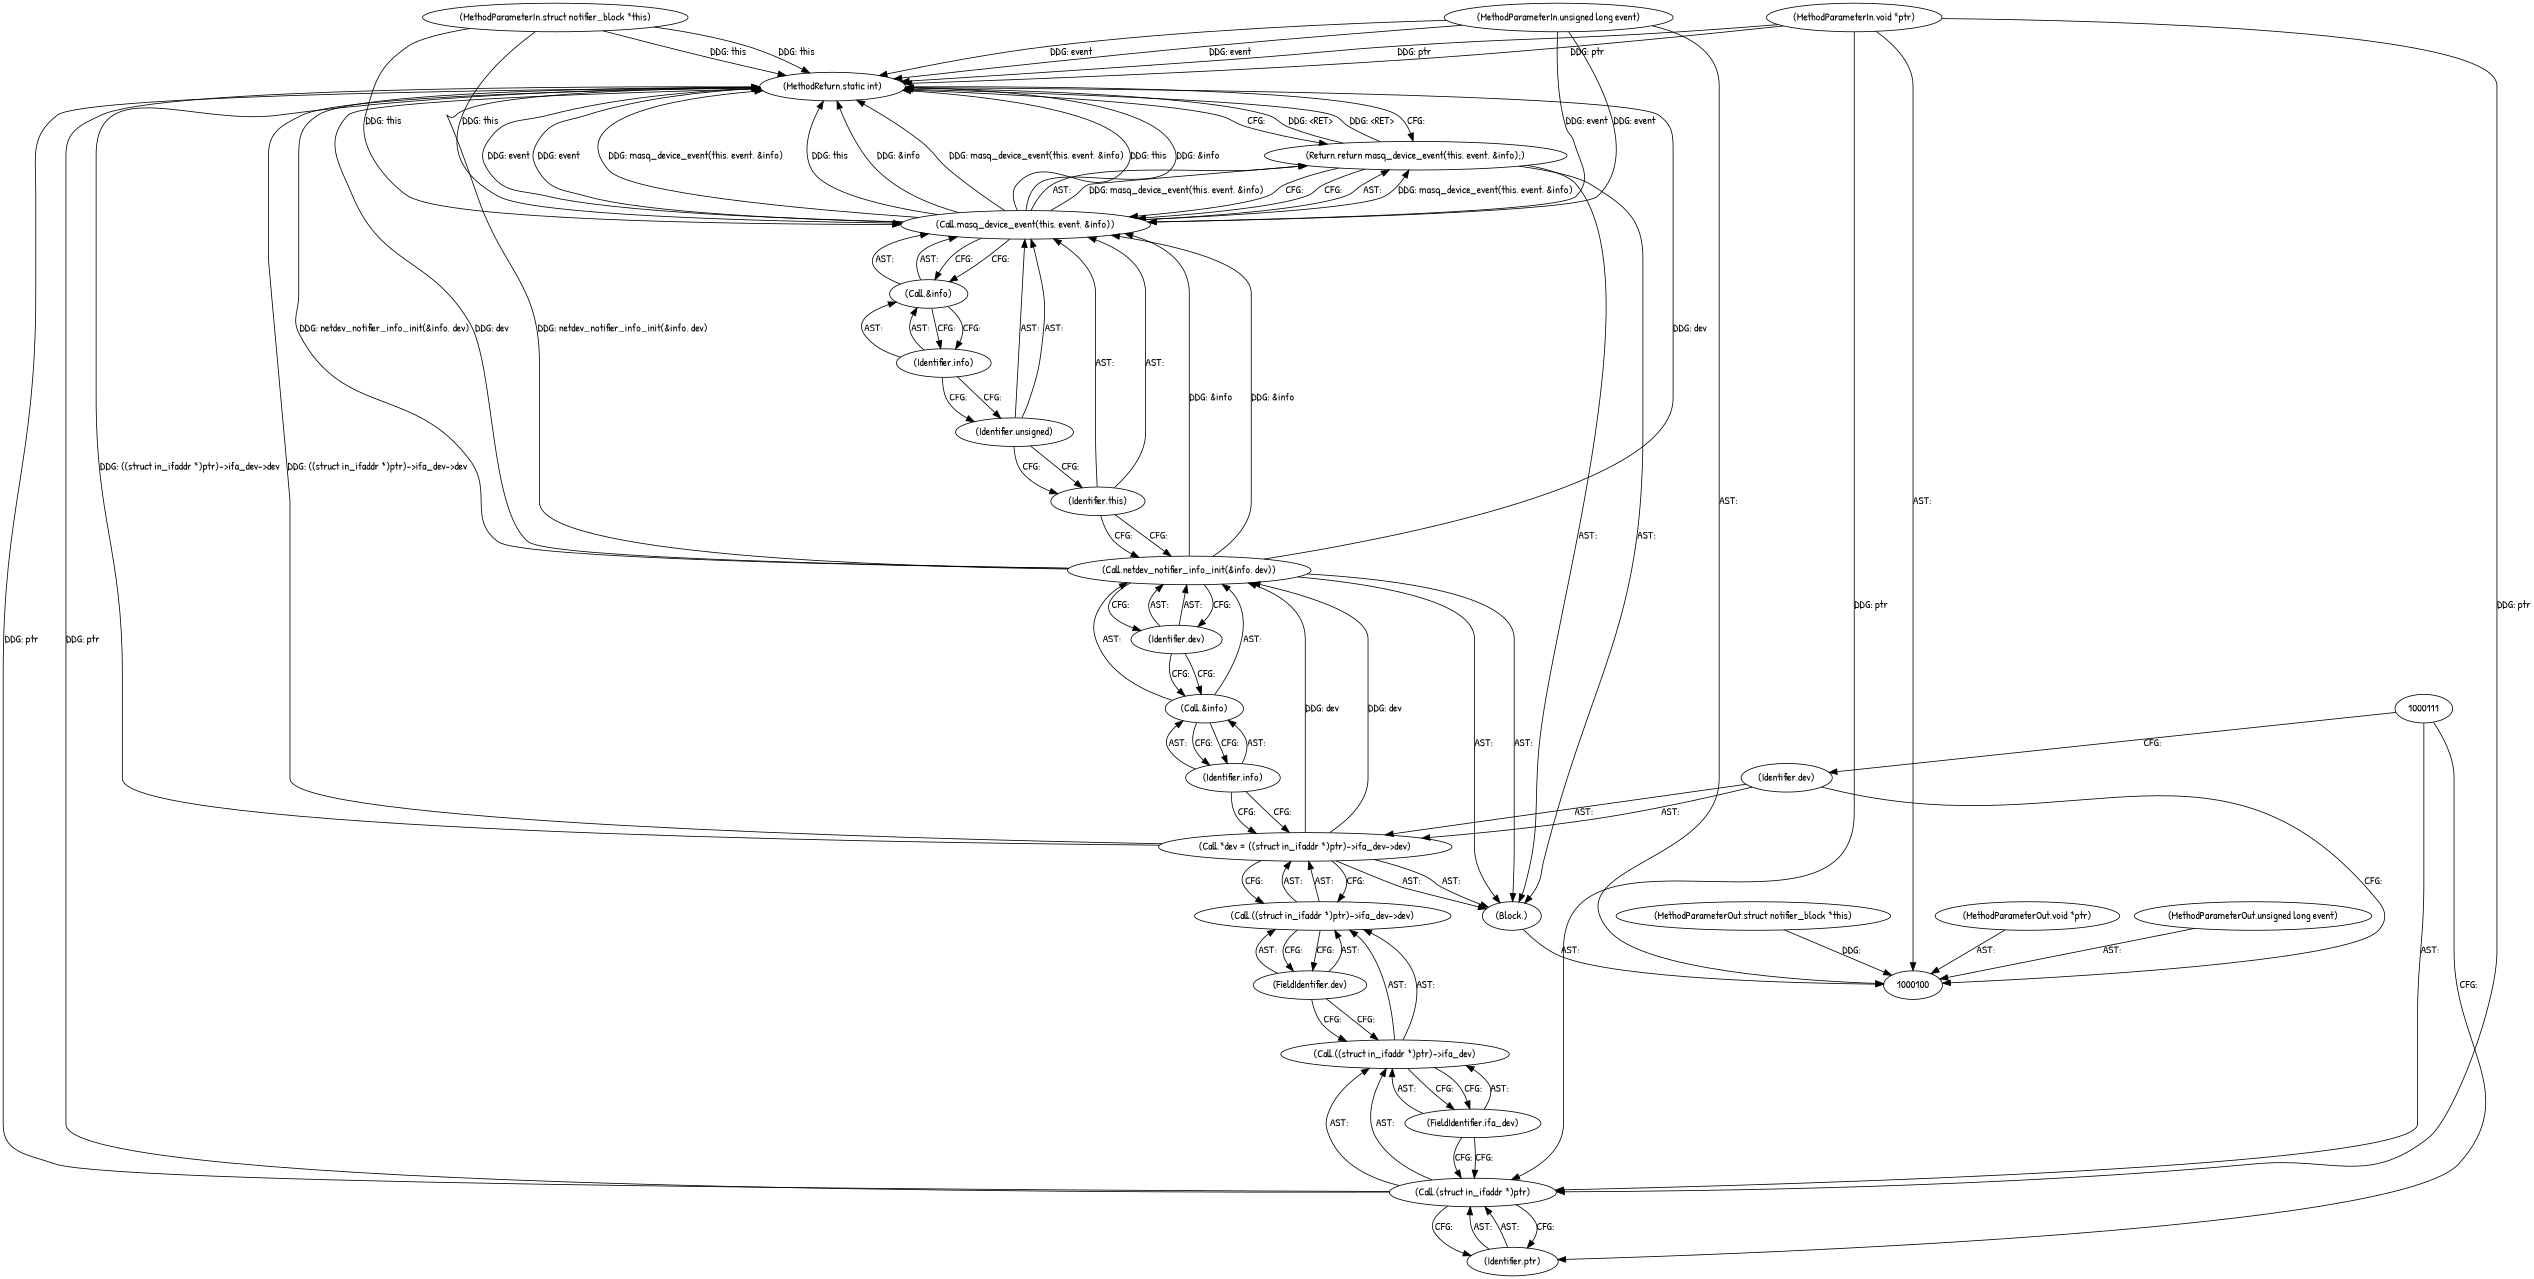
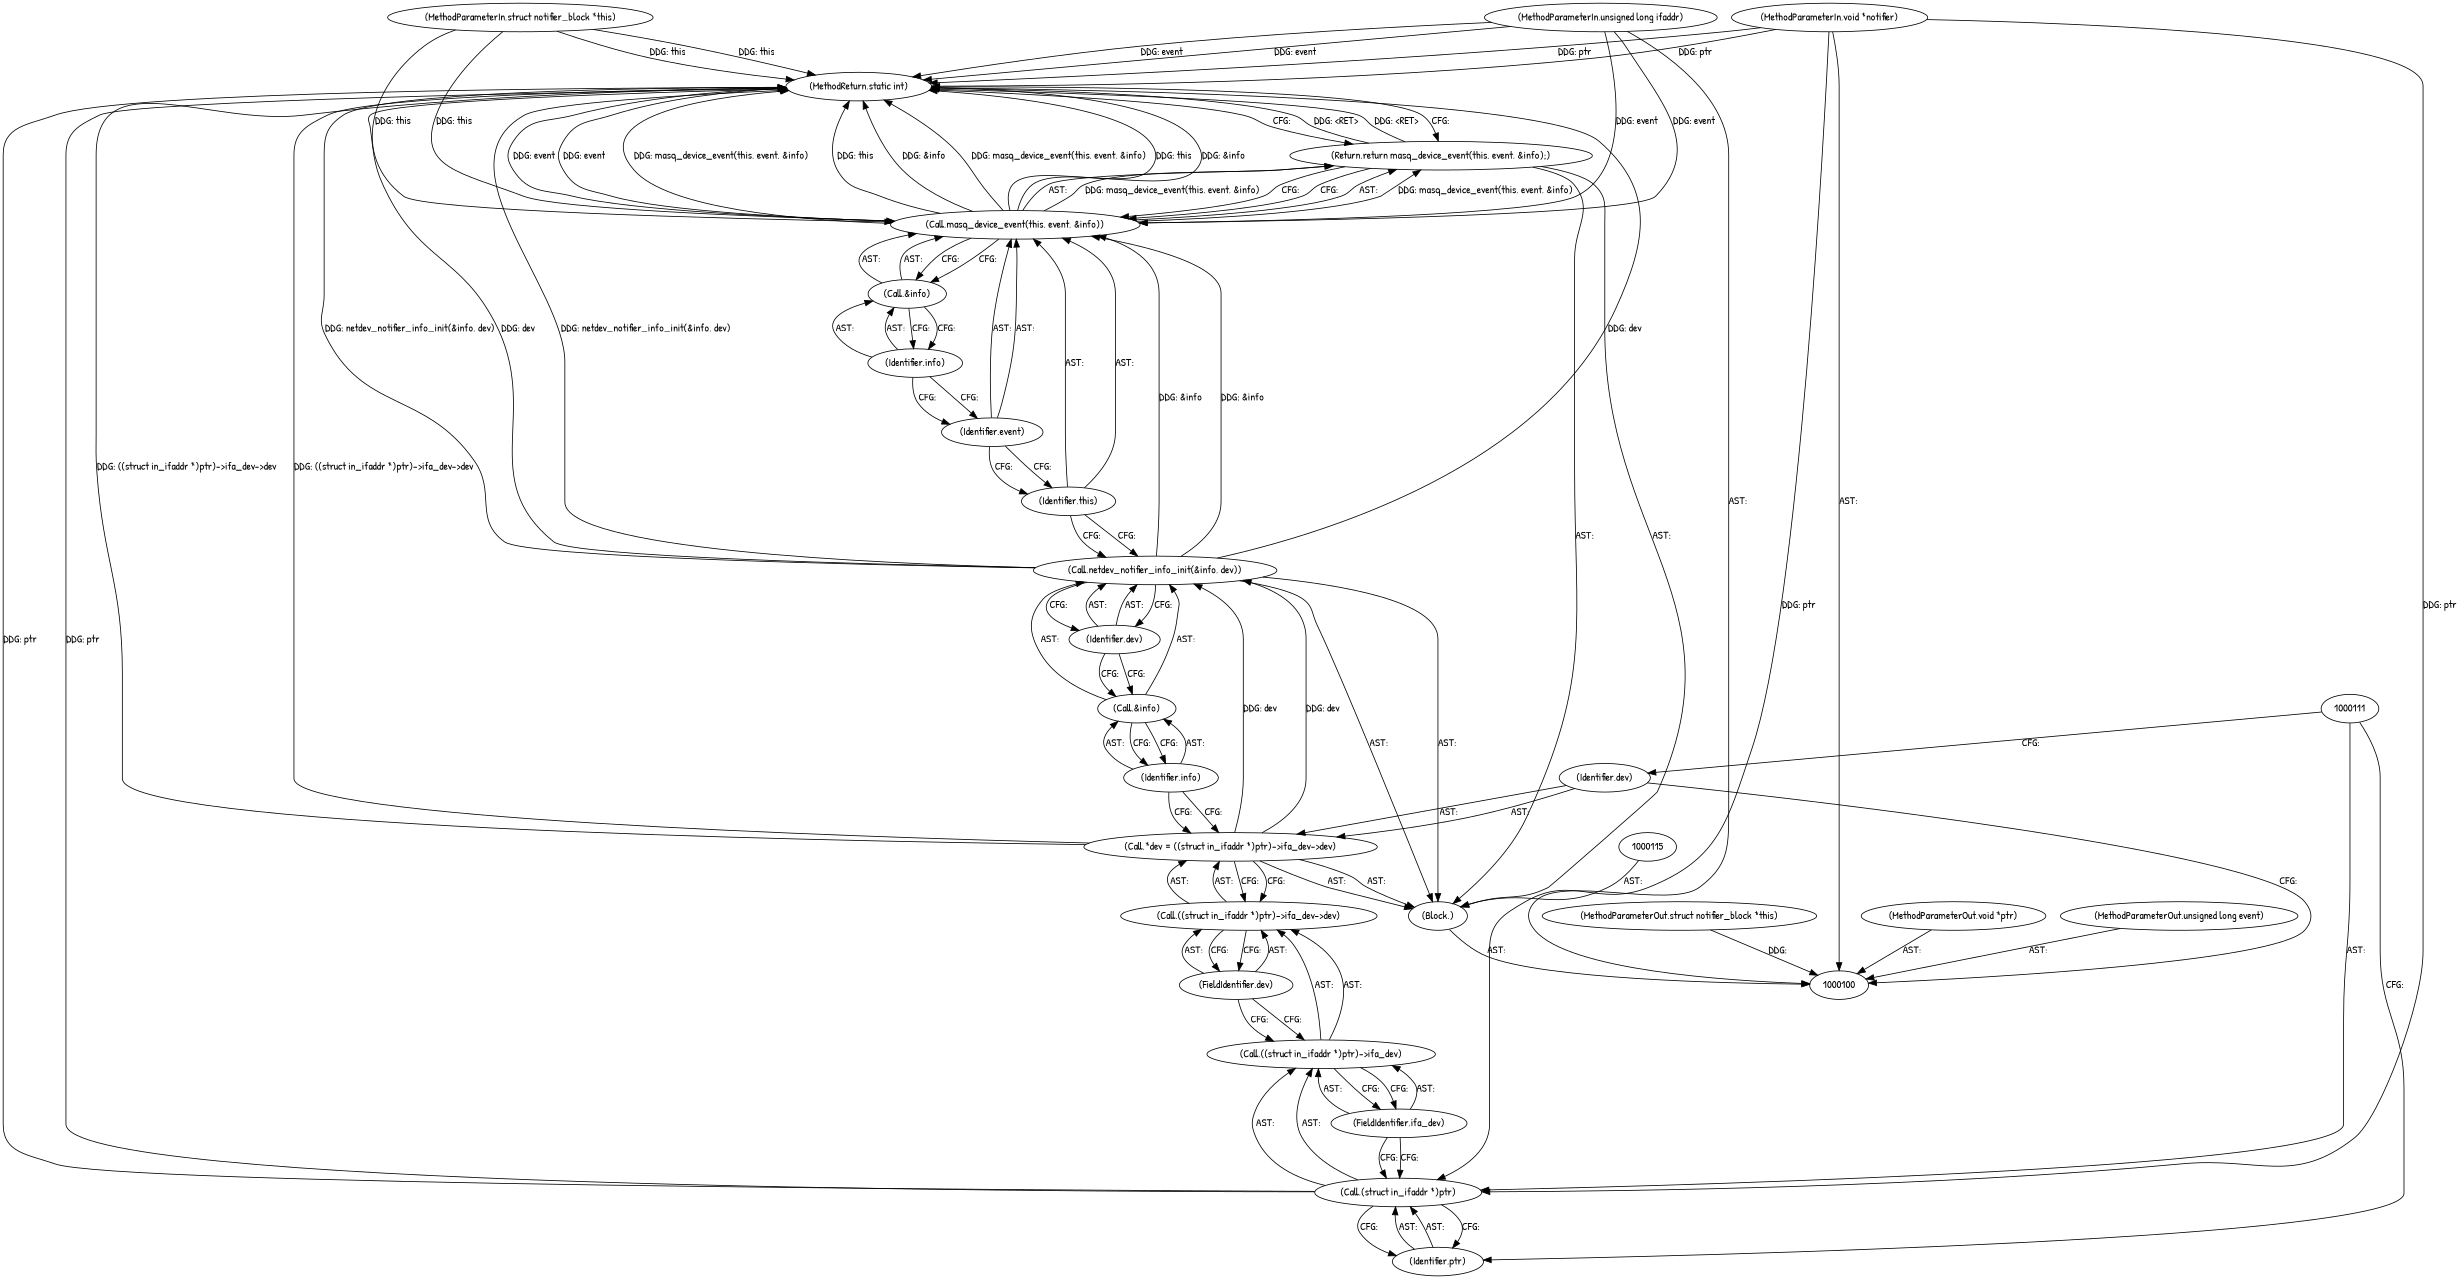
node "(MethodParameterIn,unsigned long event)": label "(MethodParameterIn,unsigned long event)" -> "(MethodParameterIn,unsigned long ifaddr)"
node "(MethodParameterIn,void *ptr)": label "(MethodParameterIn,void *ptr)" -> "(MethodParameterIn,void *notifier)"
node "(Identifier,unsigned)": label "(Identifier,unsigned)" -> "(Identifier,event)"
node "1000115": added
